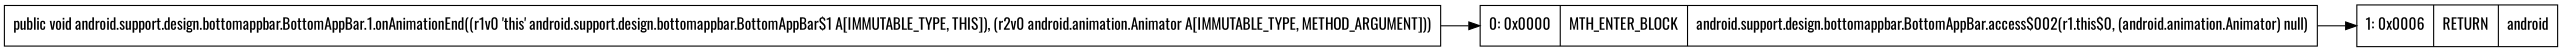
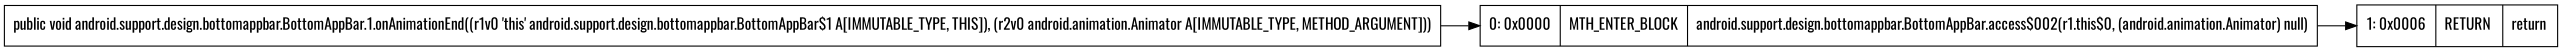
node "1: 0x0006": text "android" -> "return"
